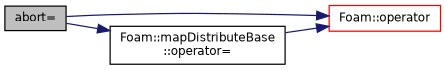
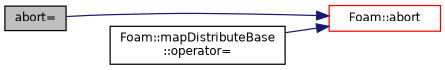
node "Foam::operator": label "Foam::operator" -> "Foam::abort"
edge "abort=" -> "Foam::mapDistributeBase ::operator=": removed
